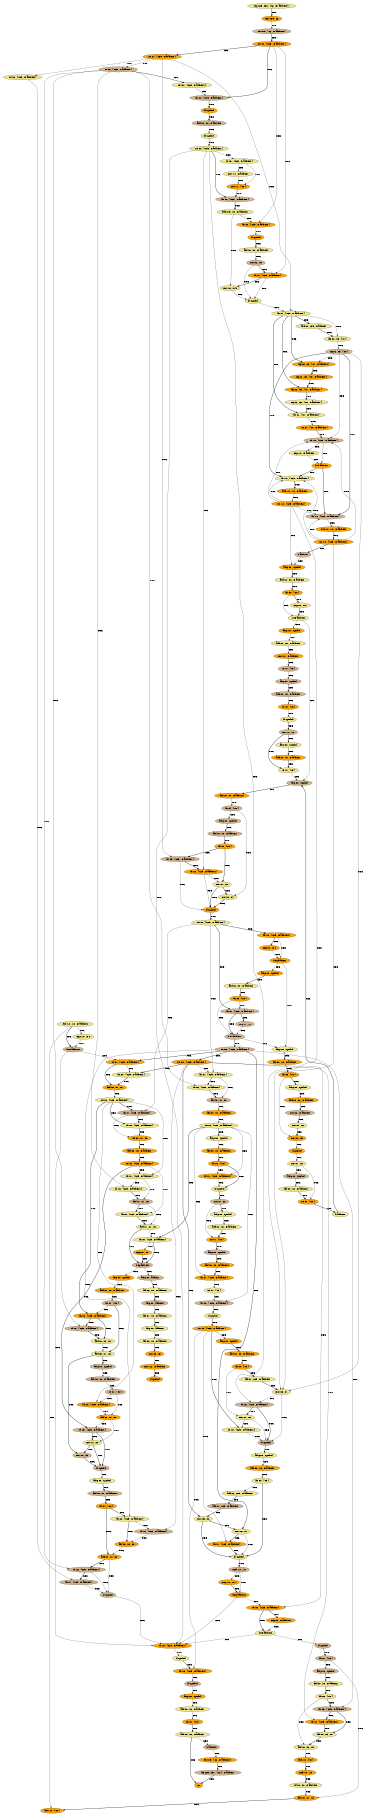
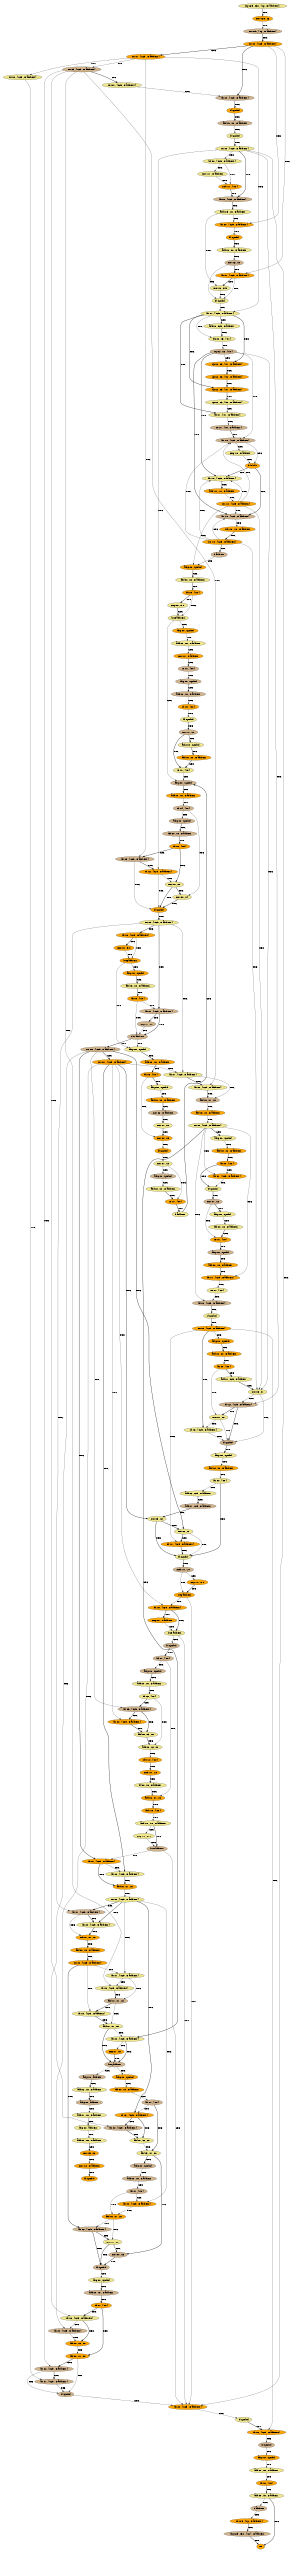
node "str x1 , [ x0 , # address ]": fillcolor orange -> tan
node "b.le address": label "b.le address" -> "b.le ldrb"
edge "and w0 , w0 , # address" -> "ldrh w0 , [ x0 ]": reversed
